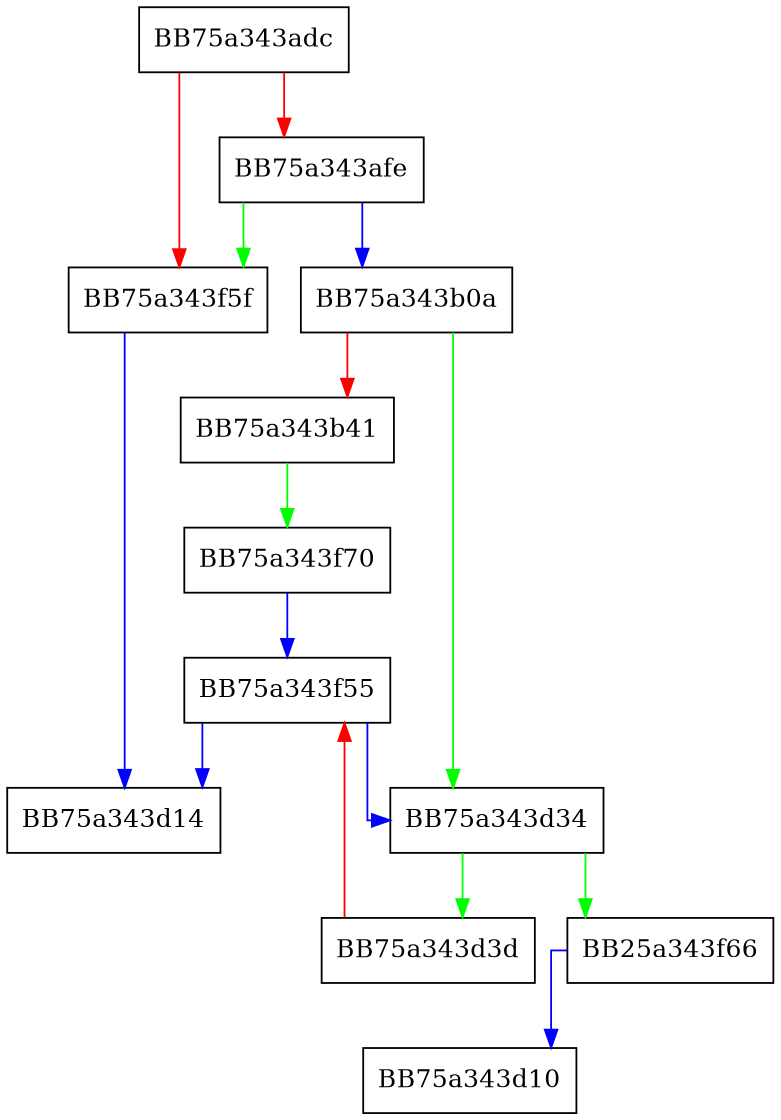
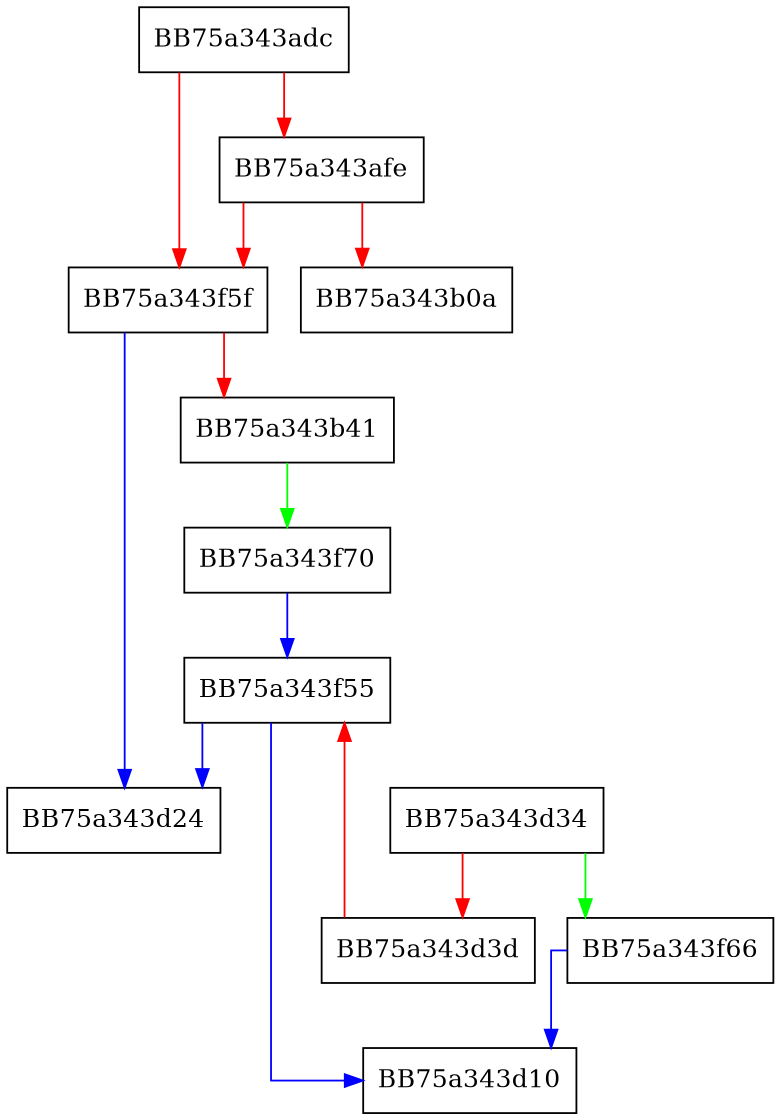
edge "BB75a343afe" -> "BB75a343f5f": color green -> red
edge "BB75a343afe" -> "BB75a343b0a": color blue -> red
edge "BB75a343b0a" -> "BB75a343b41": now "BB75a343f5f" -> "BB75a343b41"
edge "BB75a343b0a" -> "BB75a343d34": removed
edge "BB75a343f55" -> "BB75a343d34": now "BB75a343f55" -> "BB75a343d10"
node "BB75a343d14": label "BB75a343d14" -> "BB75a343d24"
edge "BB75a343d34" -> "BB75a343d3d": color green -> red
node "BB25a343f66": label "BB25a343f66" -> "BB75a343f66"
